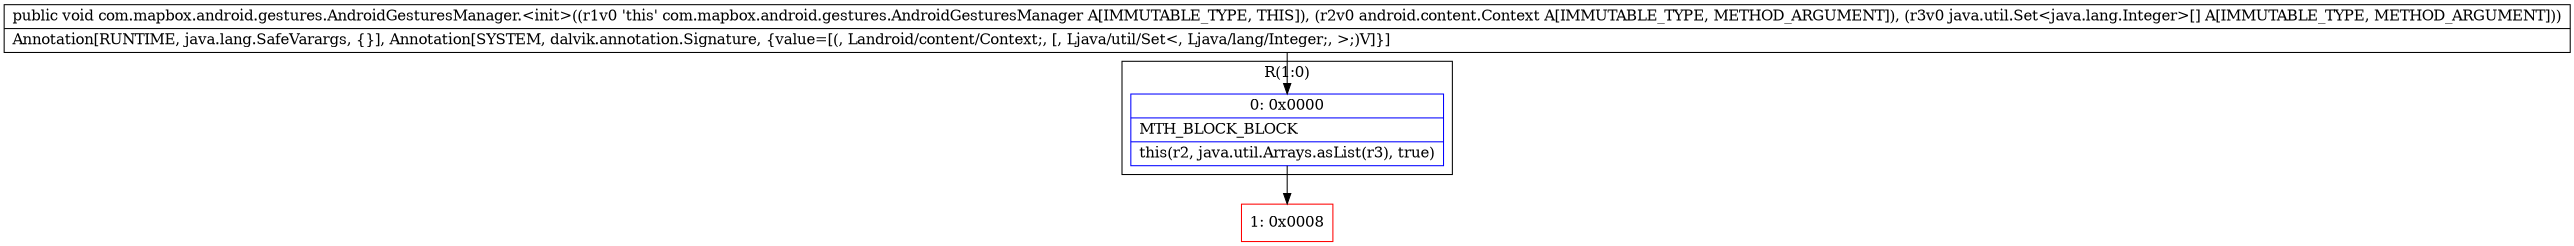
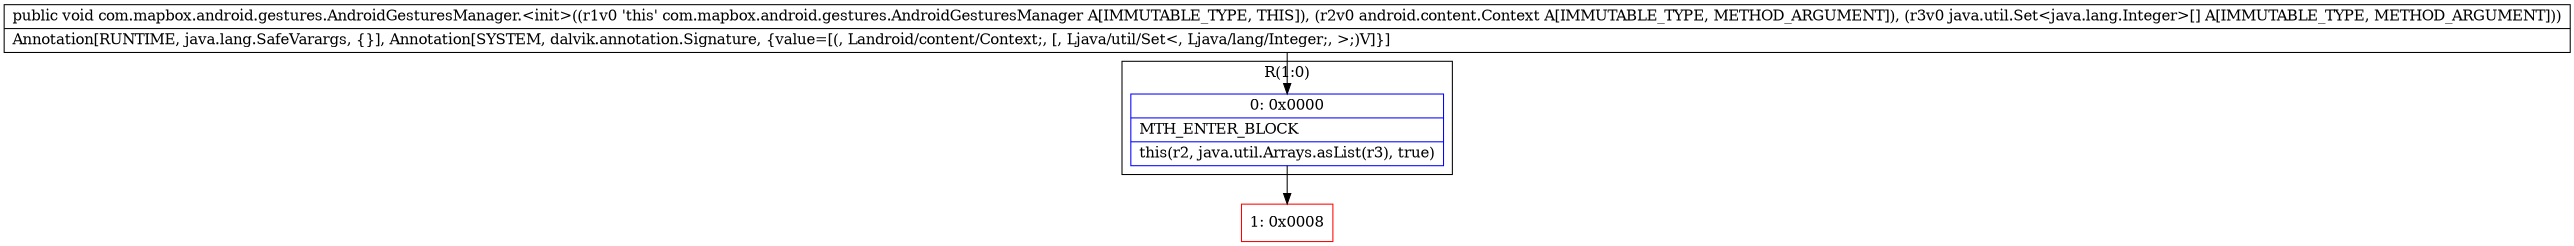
node "0: 0x0000": text "MTH_BLOCK_BLOCK" -> "MTH_ENTER_BLOCK"
